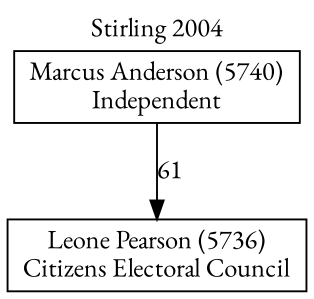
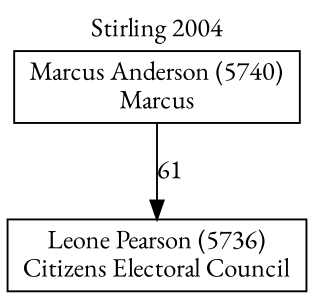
node "Marcus Anderson (5740) Independent": label "Marcus Anderson (5740) Independent" -> "Marcus Anderson (5740) Marcus"
